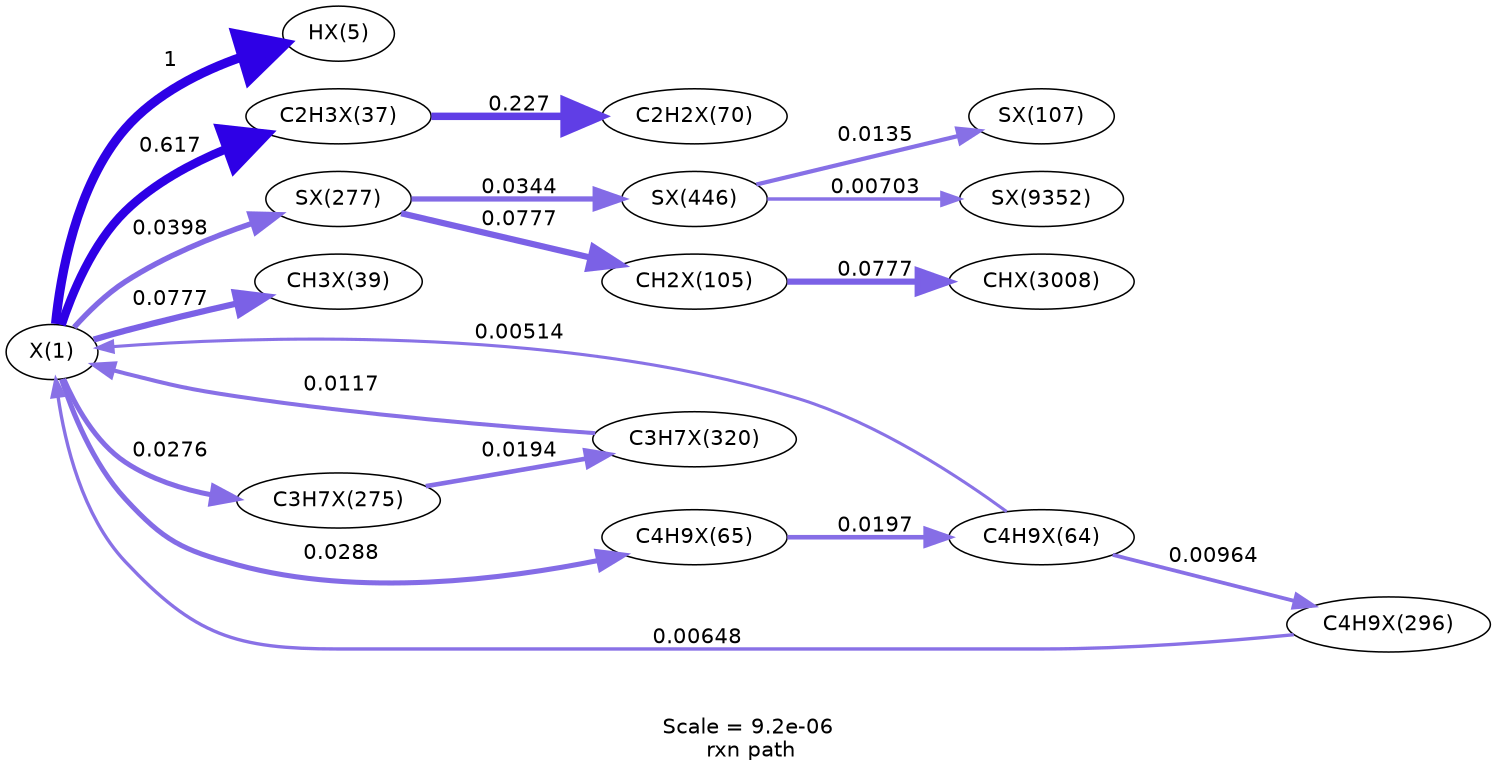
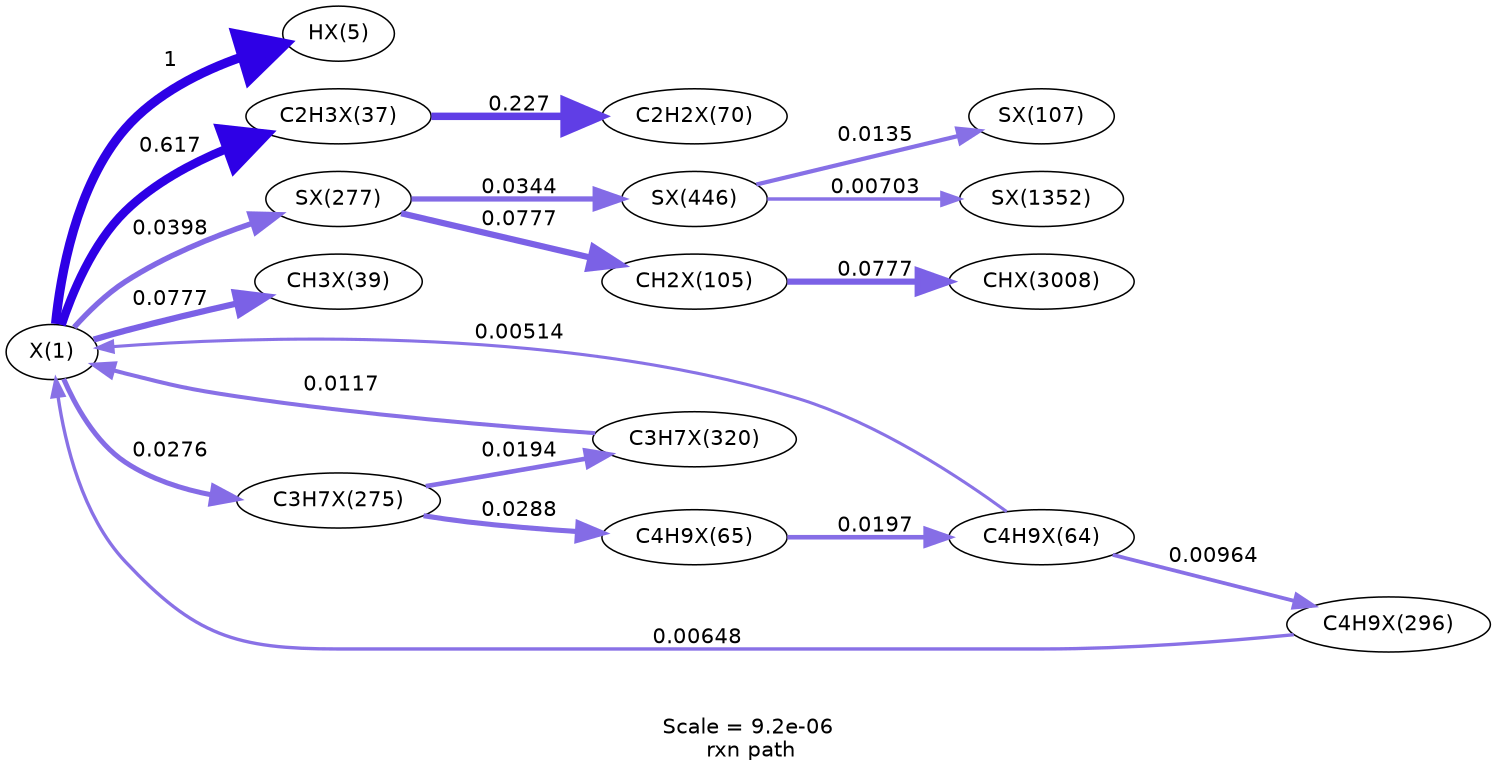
node "SX(9352)": label "SX(9352)" -> "SX(1352)"
edge "X(1)" -> "C4H9X(65)": now "C3H7X(275)" -> "C4H9X(65)"
